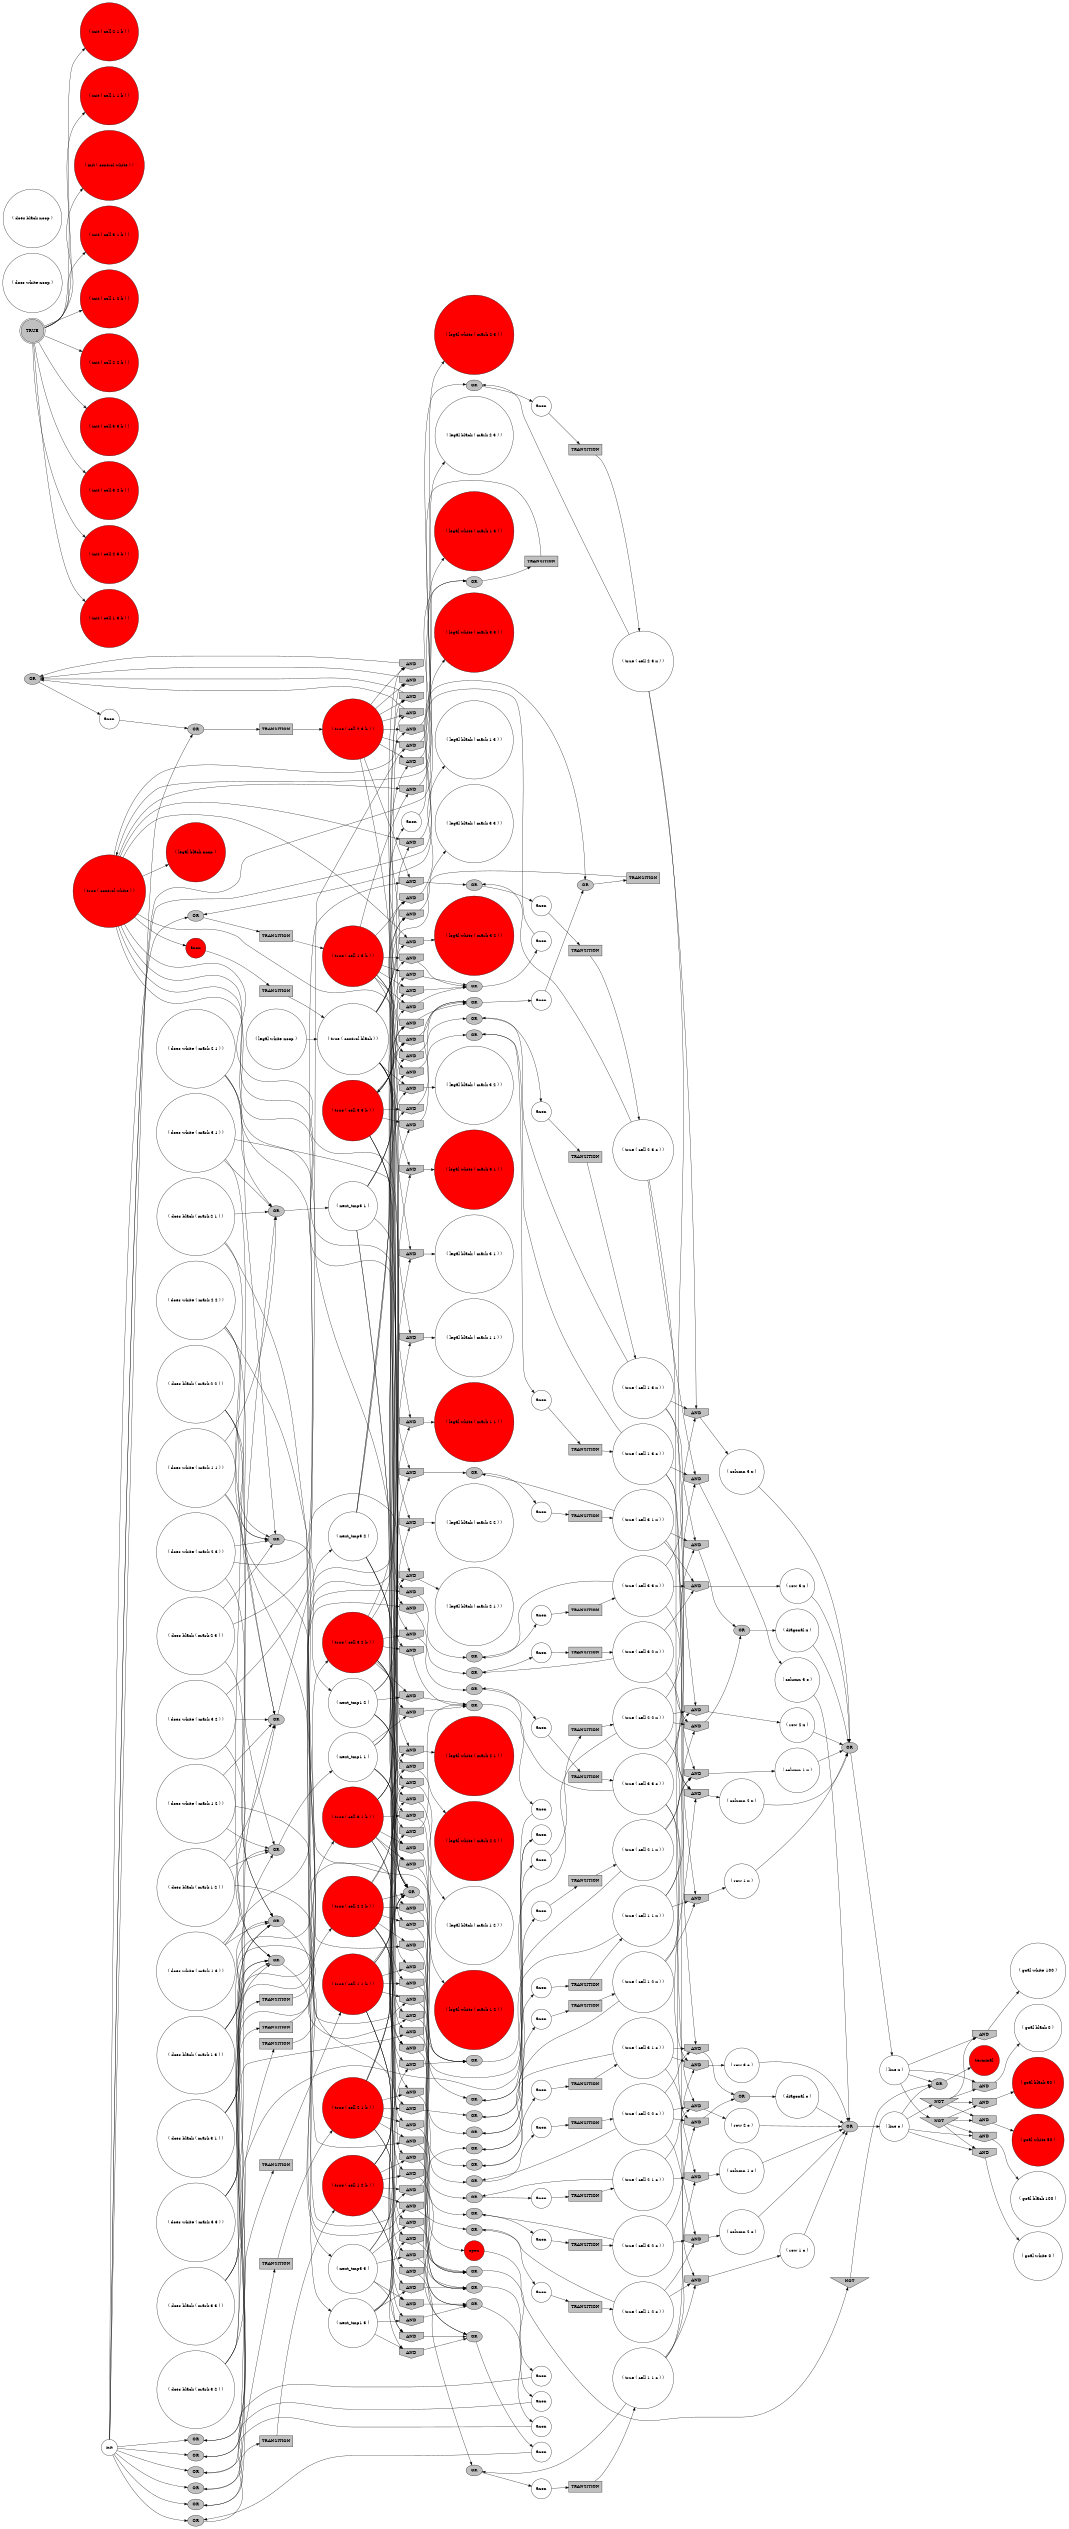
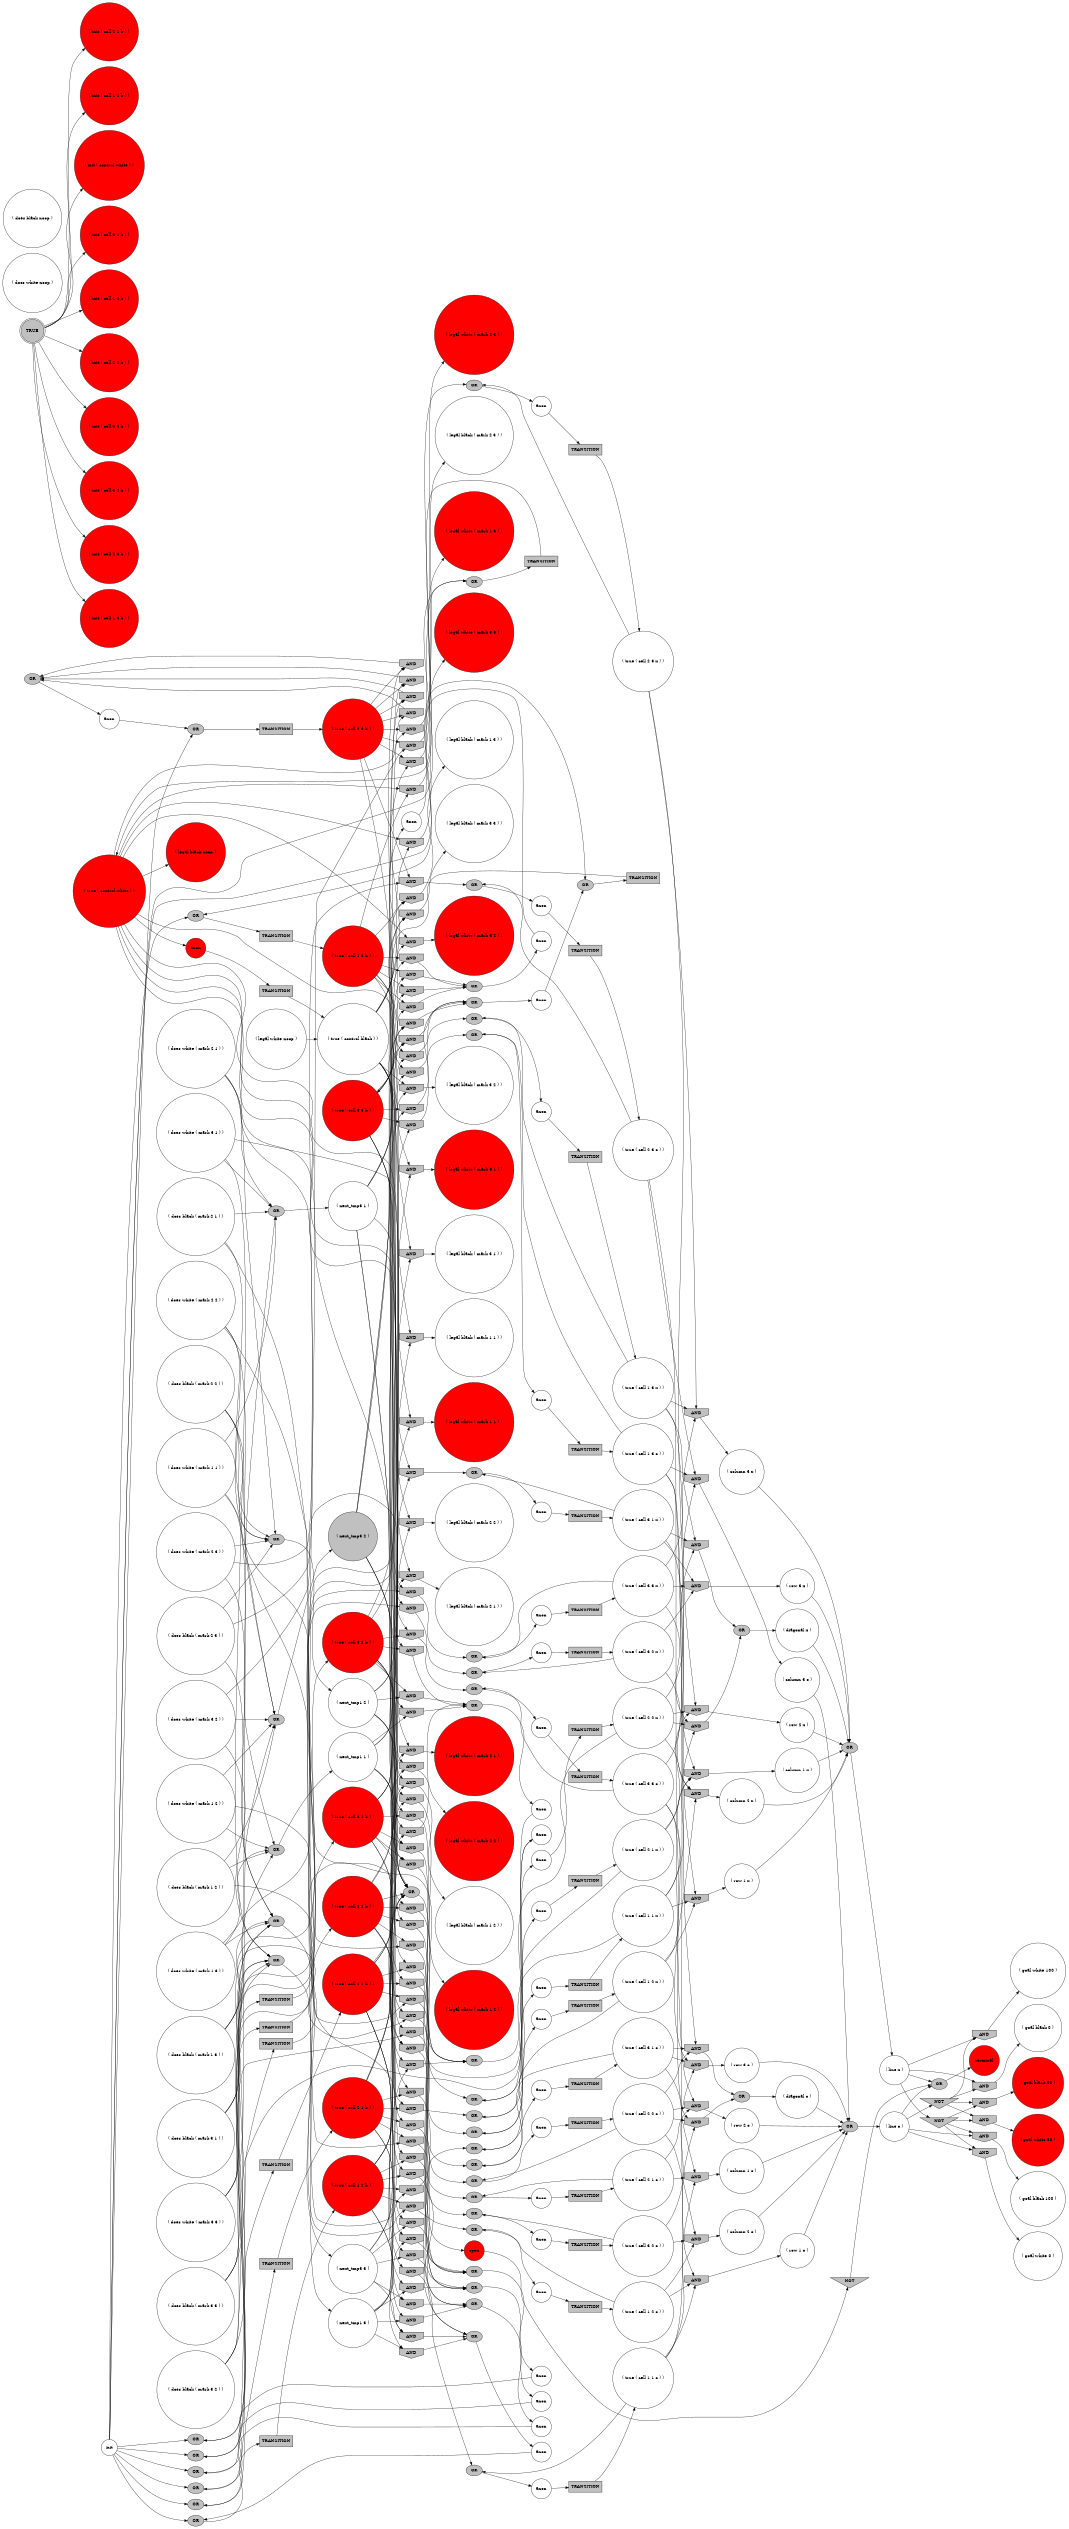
node "( next_tmp3 2 )": fillcolor white -> grey
